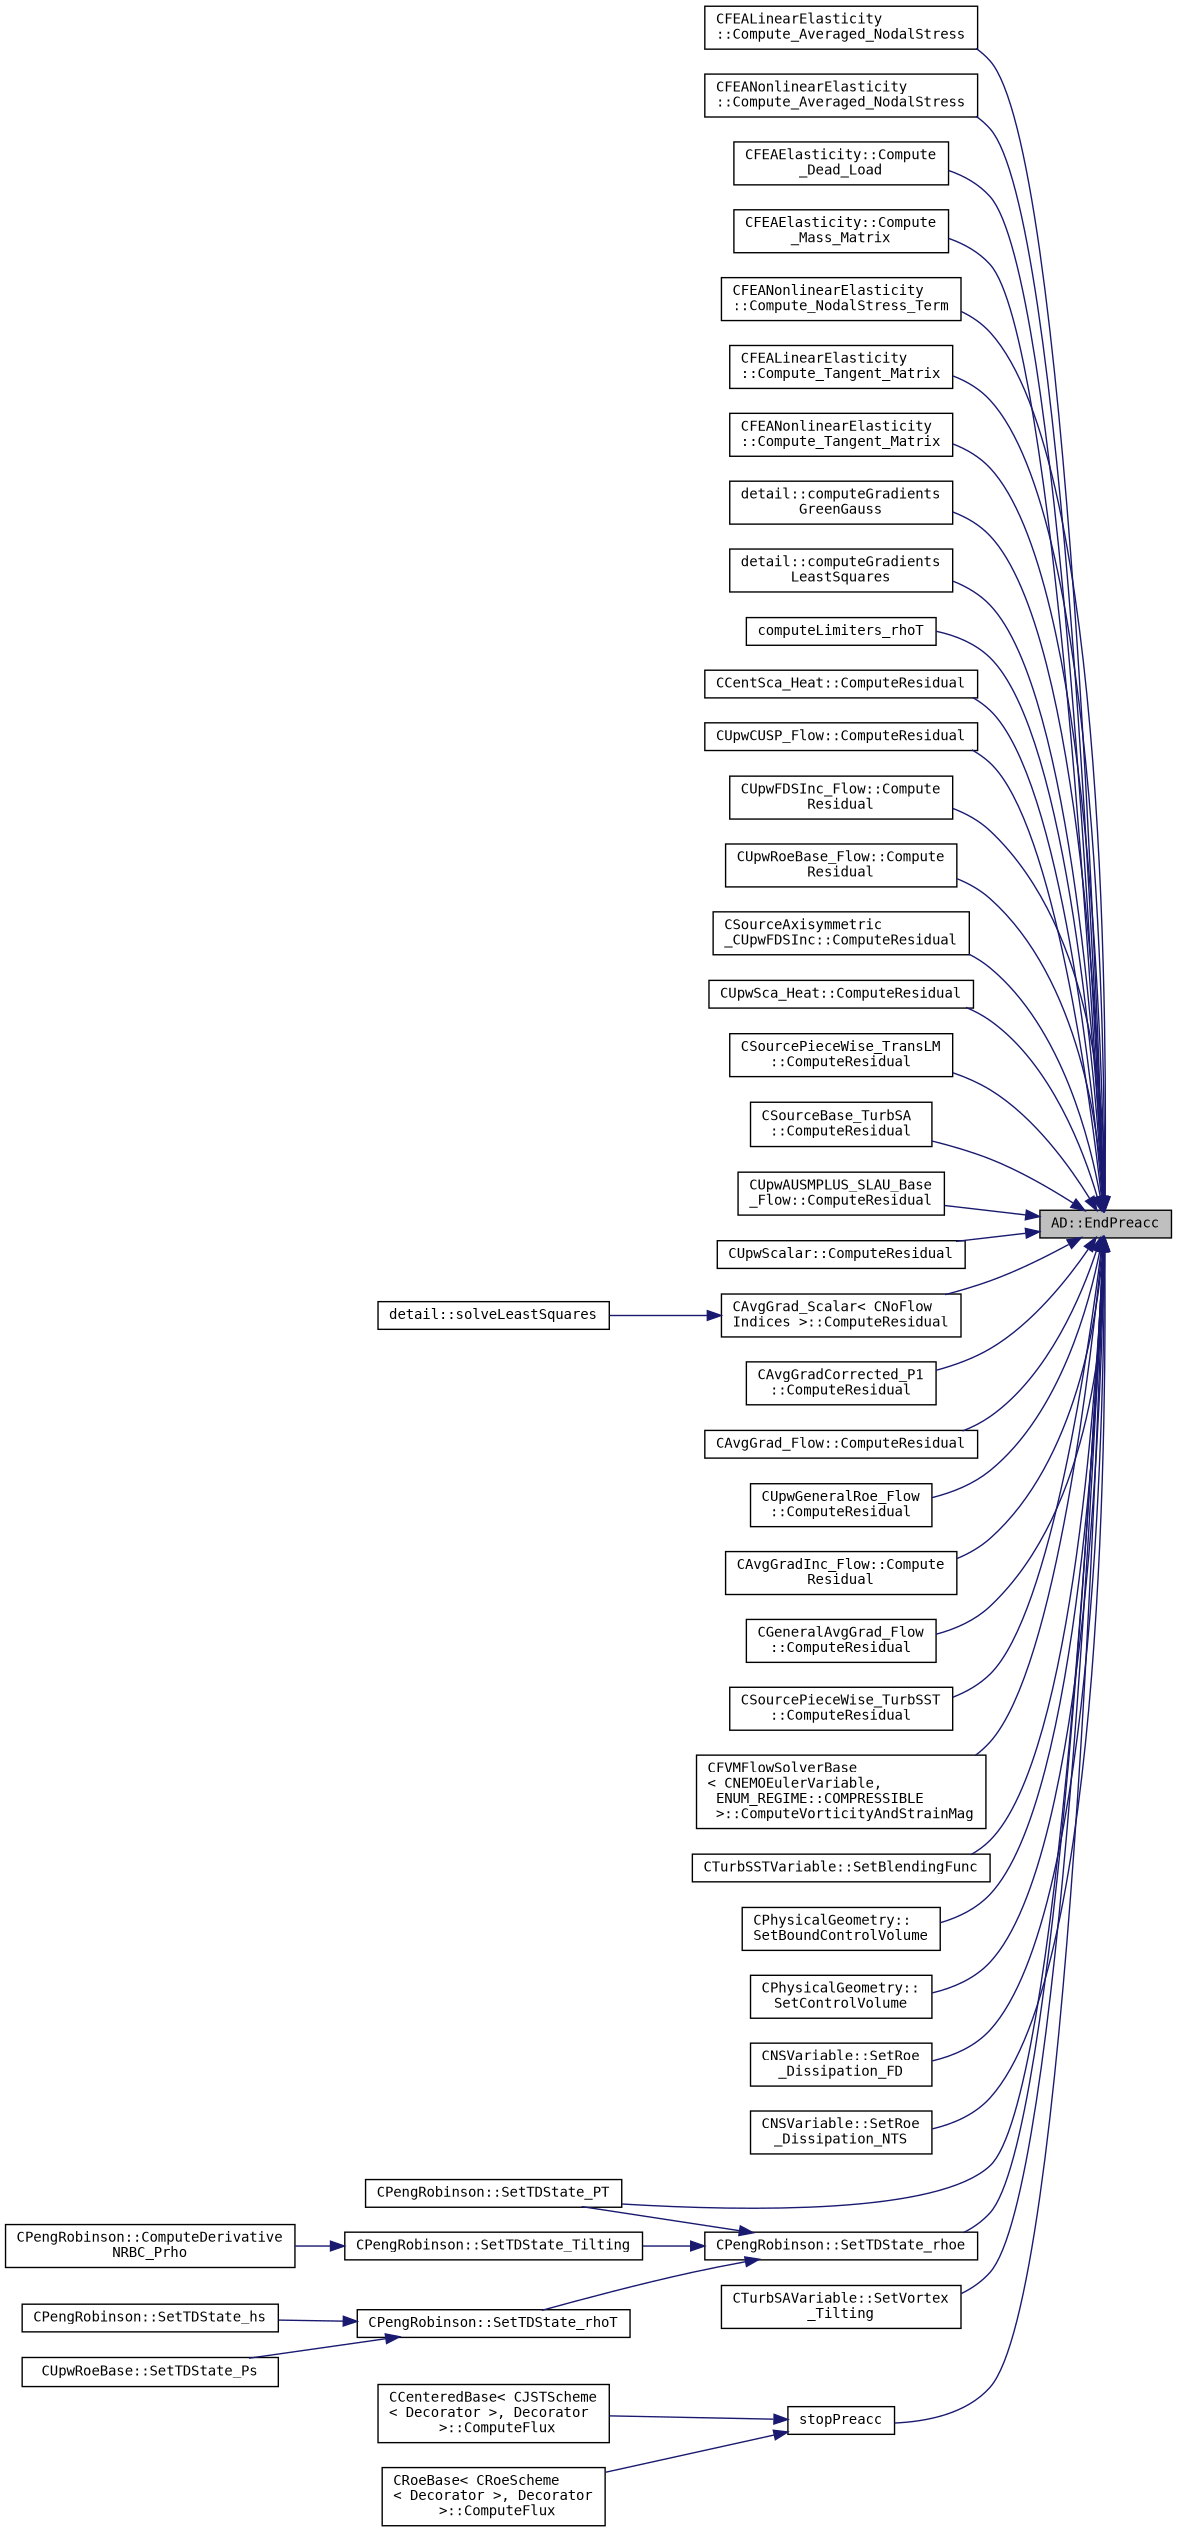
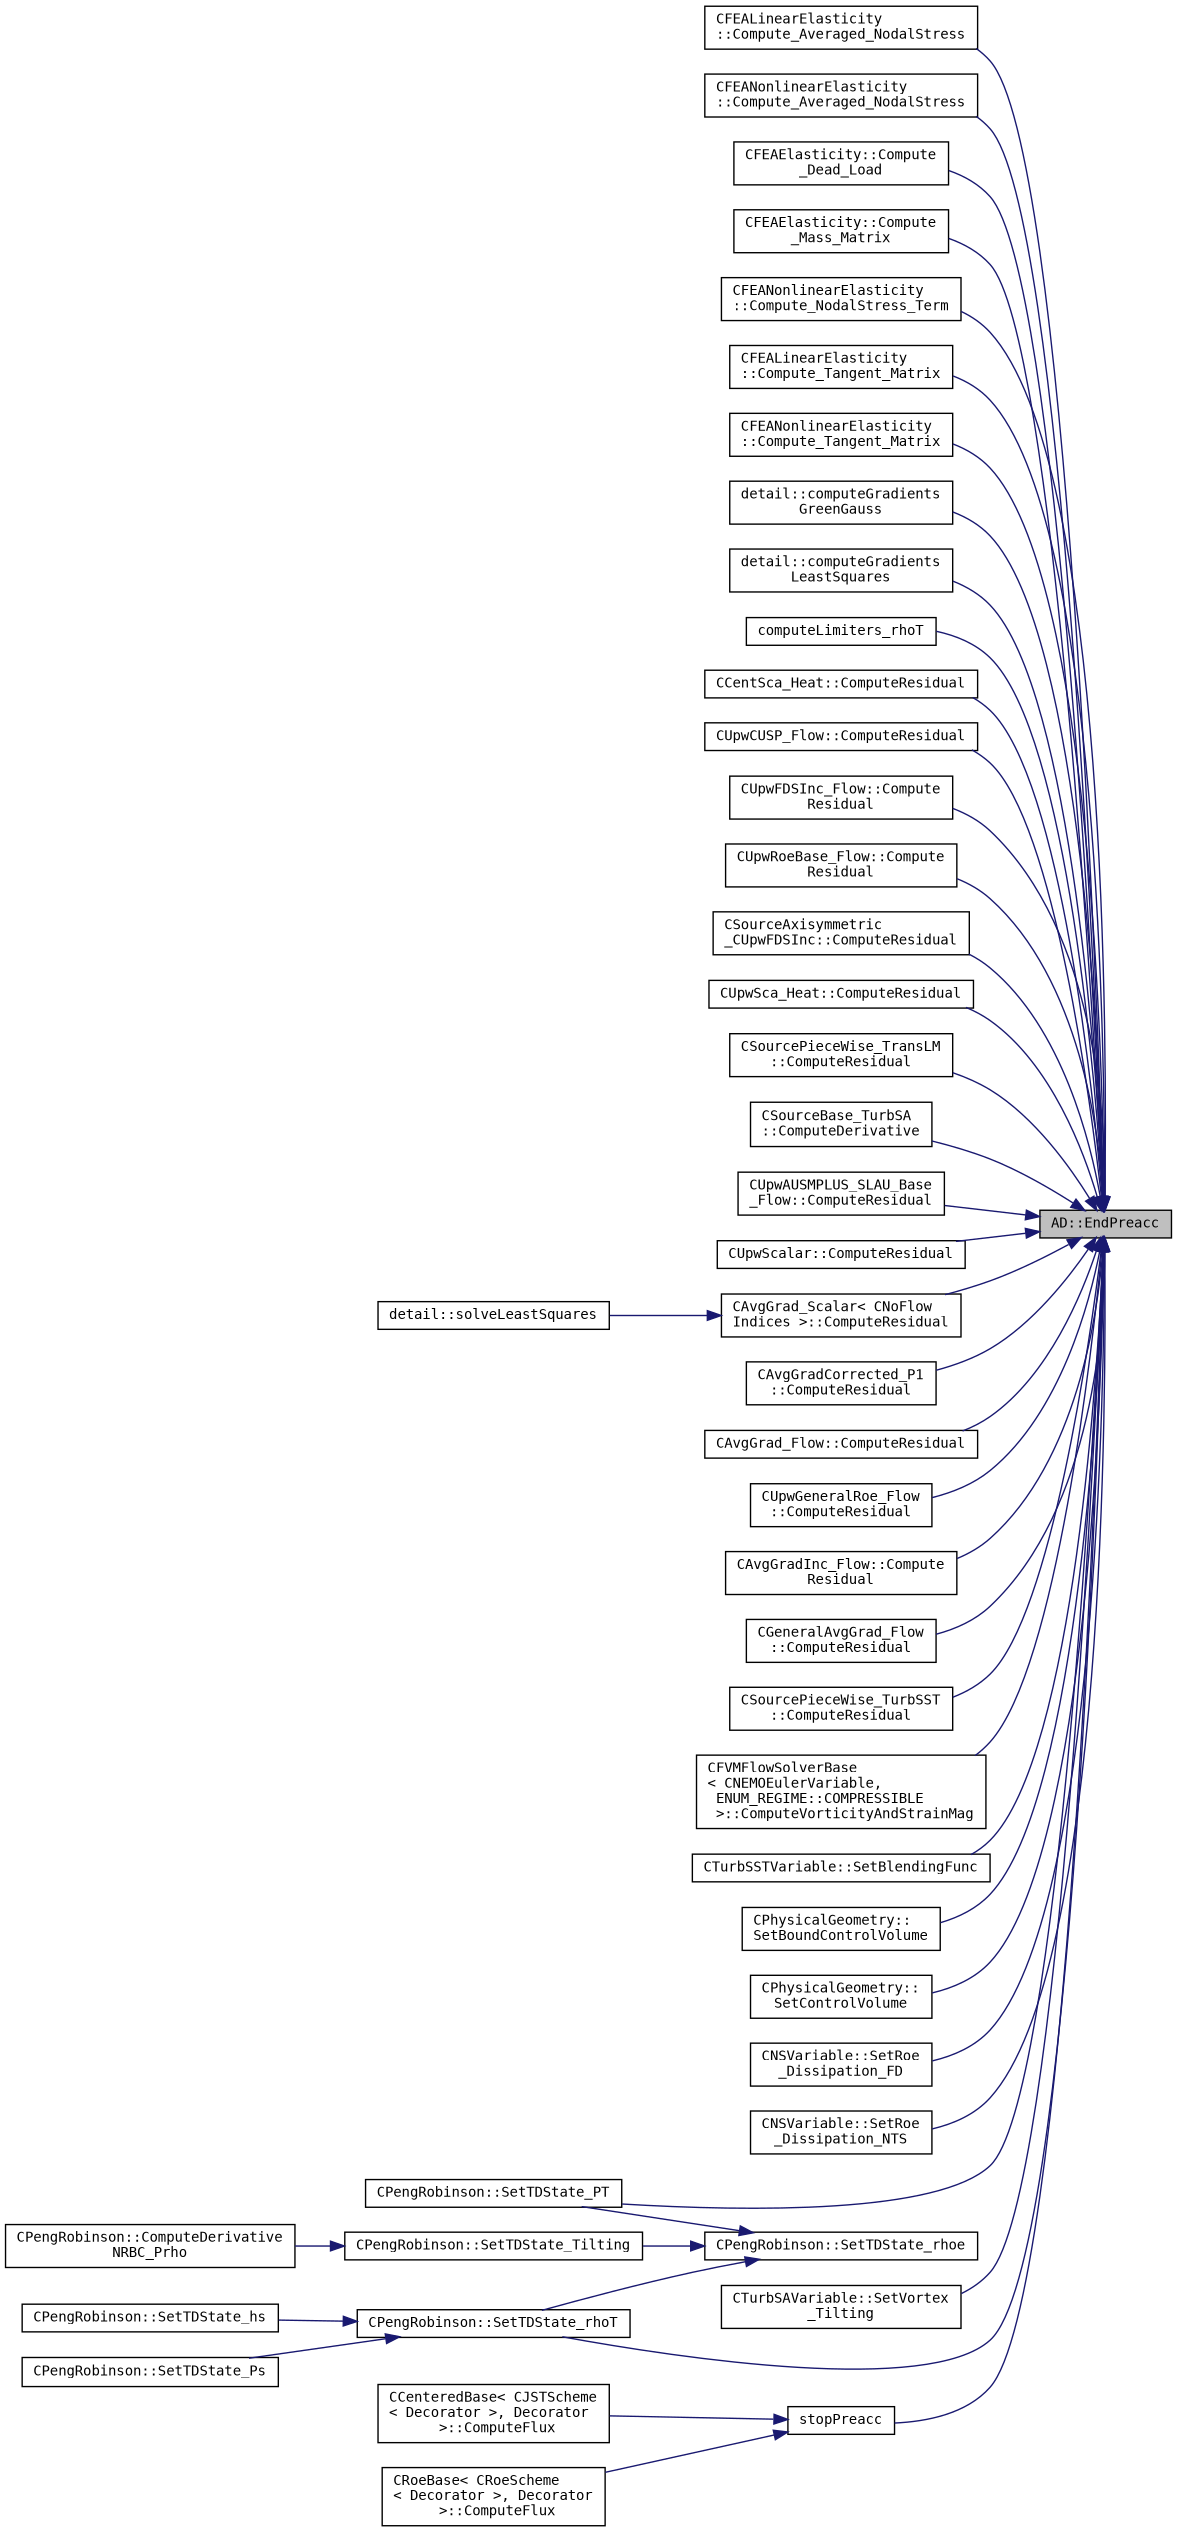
node "CSourceBase_TurbSA ::ComputeResidual": label "CSourceBase_TurbSA ::ComputeResidual" -> "CSourceBase_TurbSA ::ComputeDerivative"
edge "CPengRobinson::SetTDState_rhoe" -> "AD::EndPreacc": now "CPengRobinson::SetTDState_rhoT" -> "AD::EndPreacc"
node "CUpwRoeBase::SetTDState_Ps": label "CUpwRoeBase::SetTDState_Ps" -> "CPengRobinson::SetTDState_Ps"
